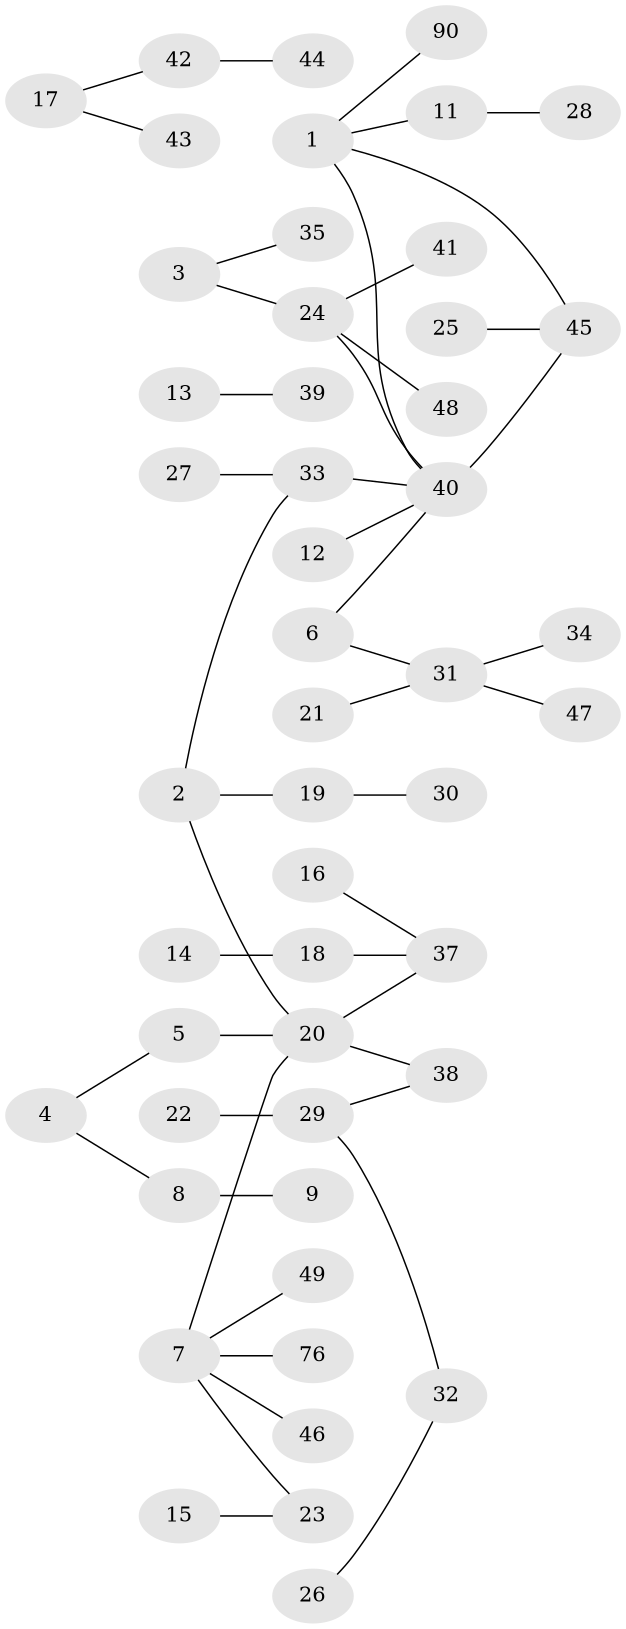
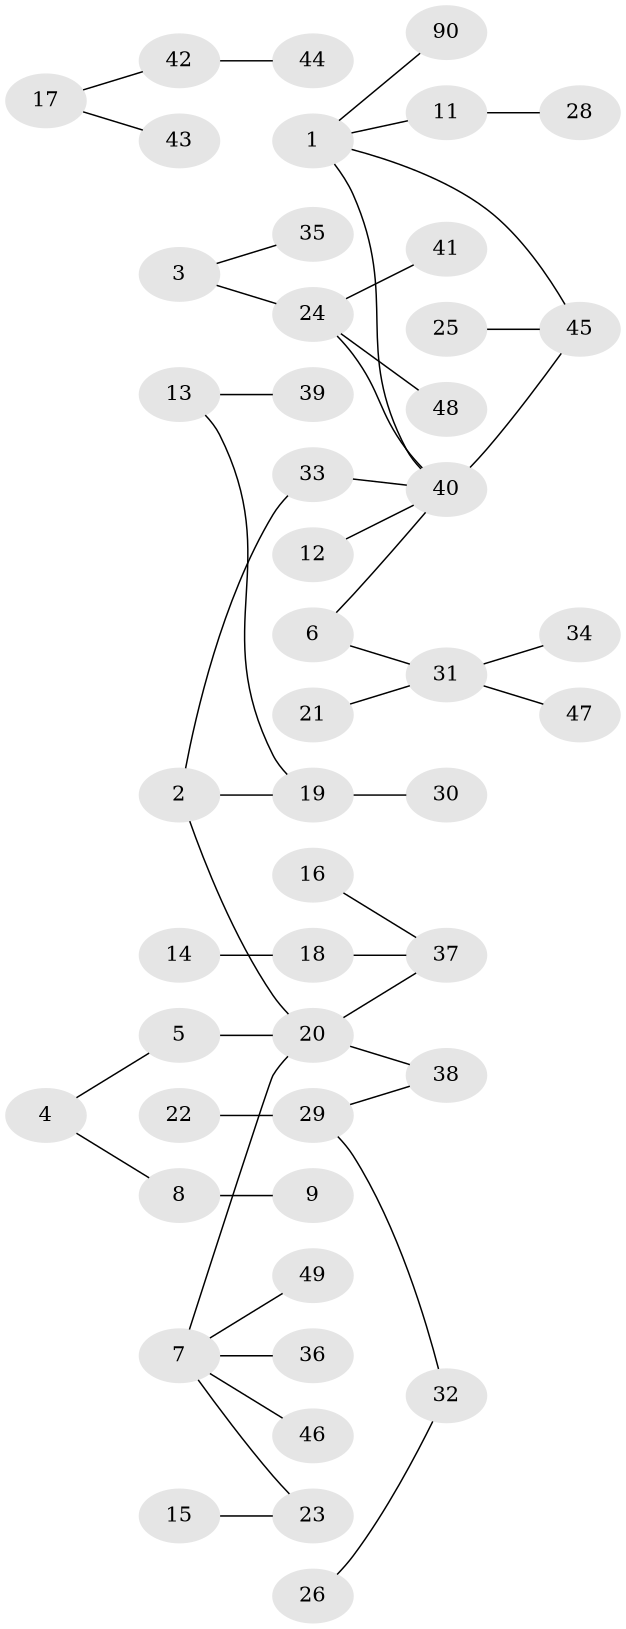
node "27": removed
edge "13" -- "19": added
node "76": label "76" -> "36"
